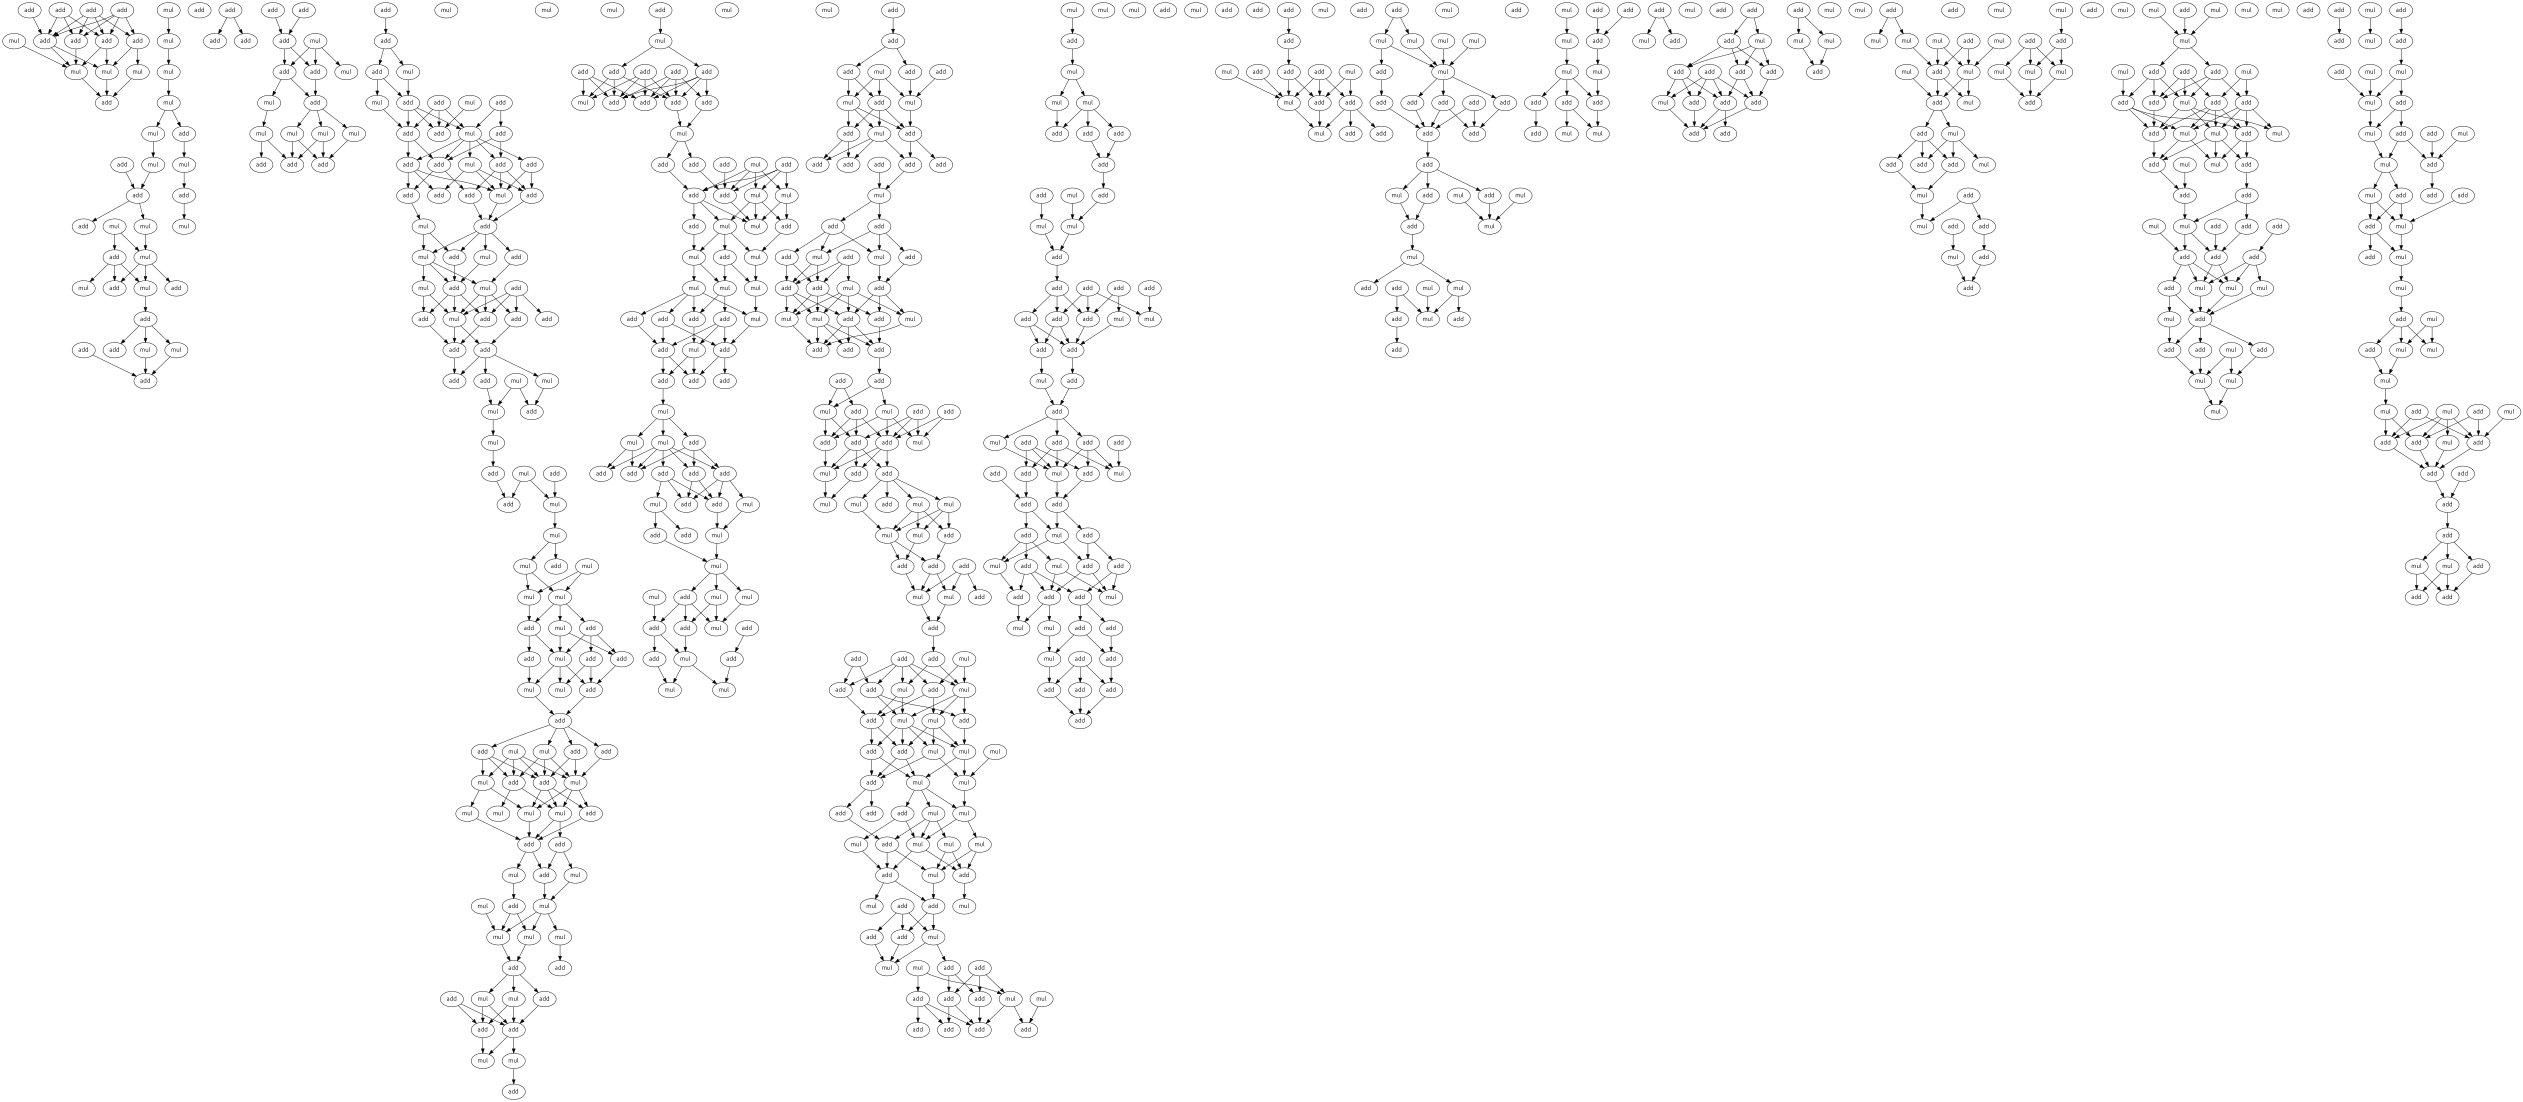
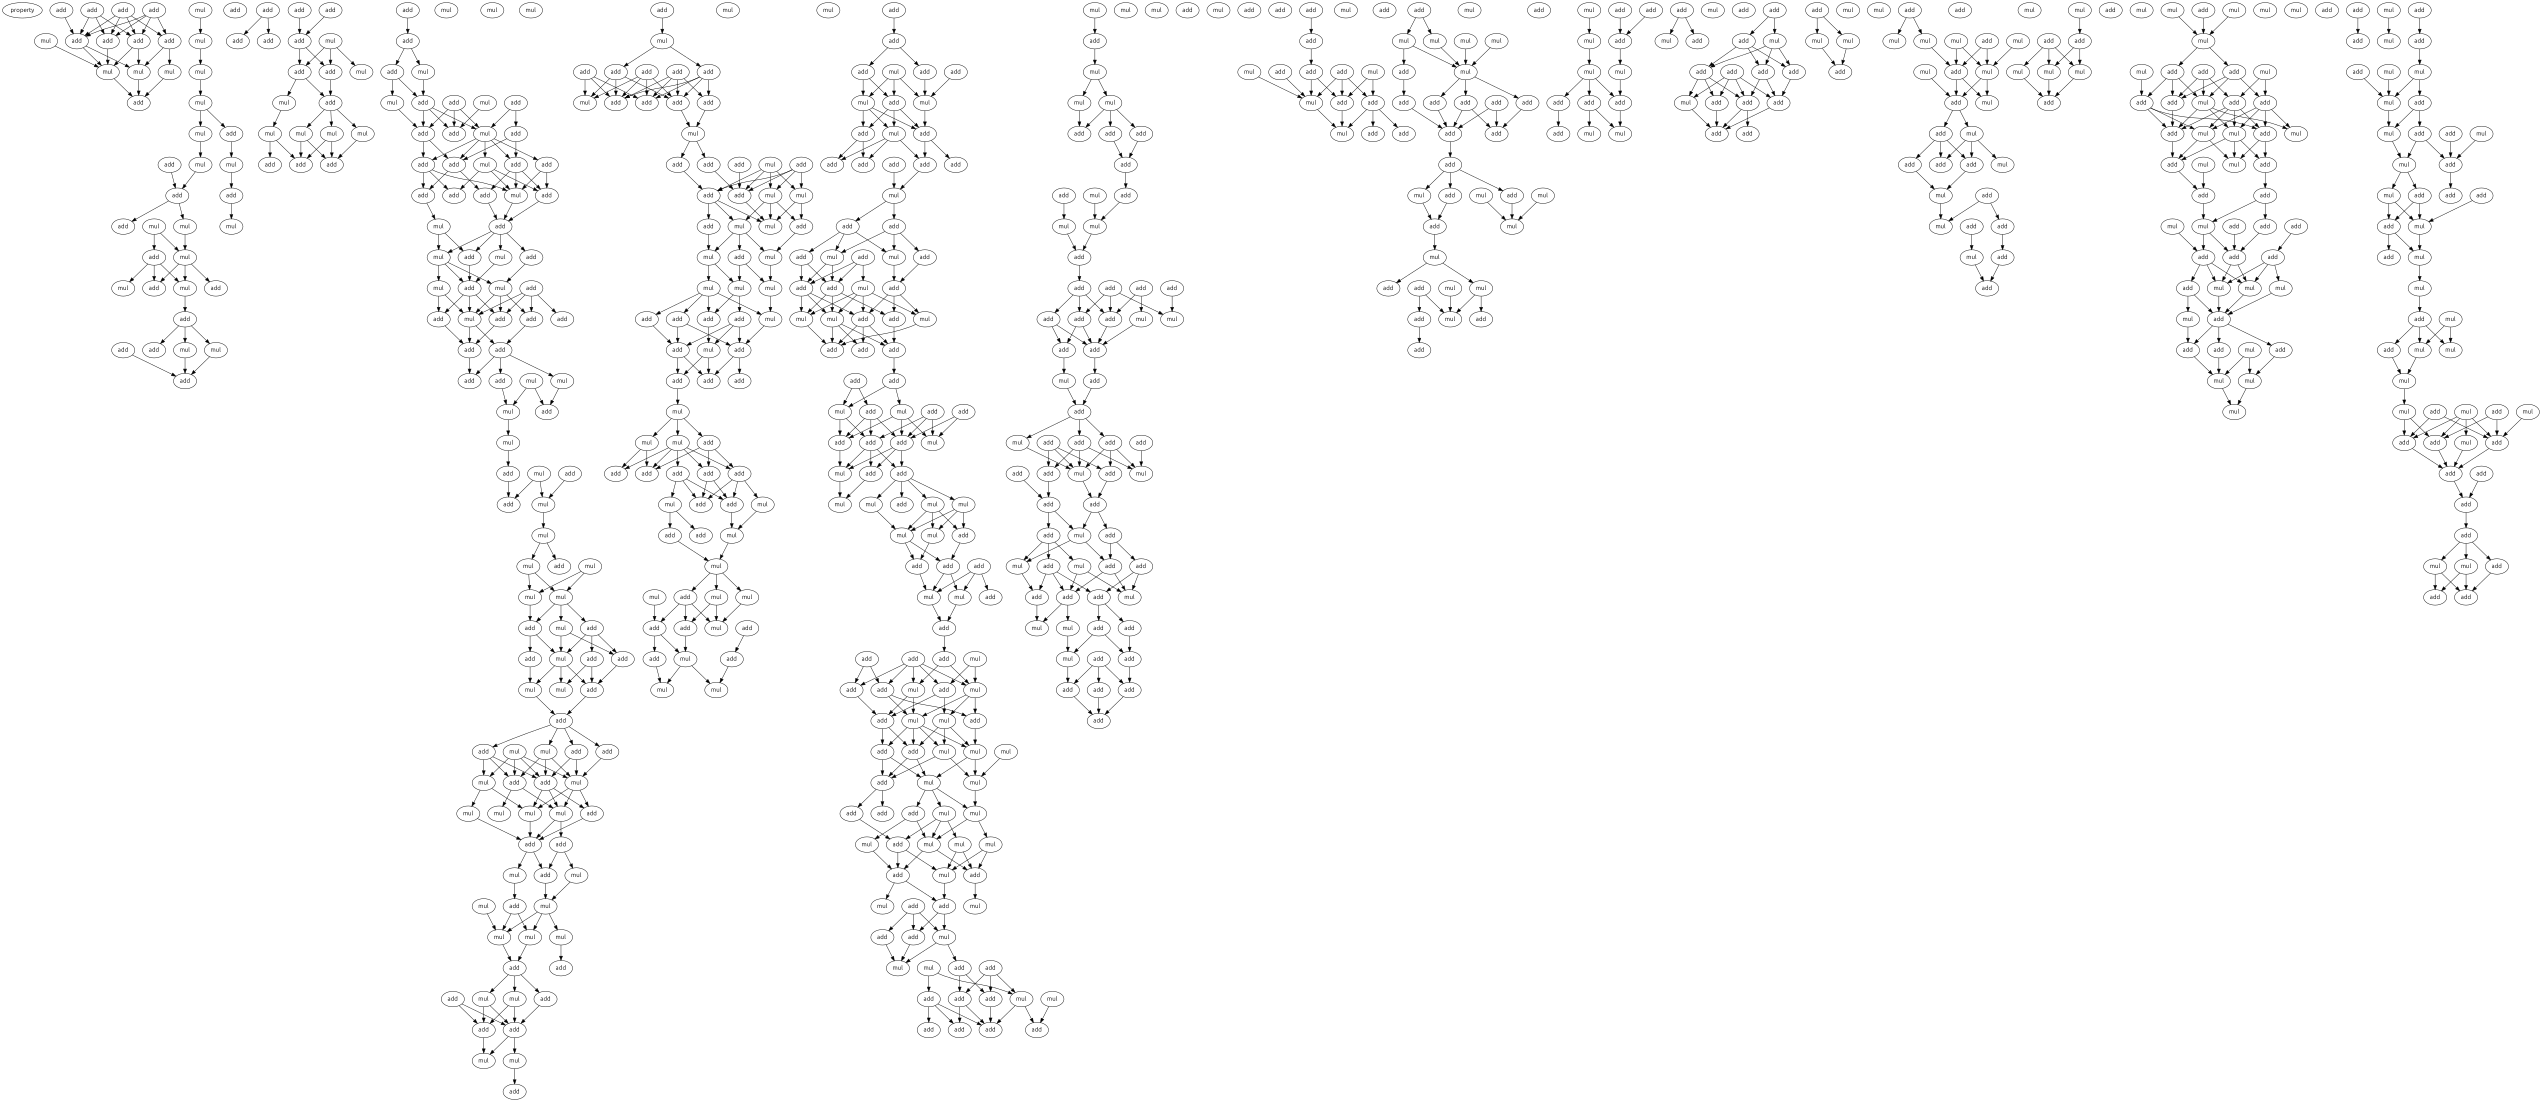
node "property": added
